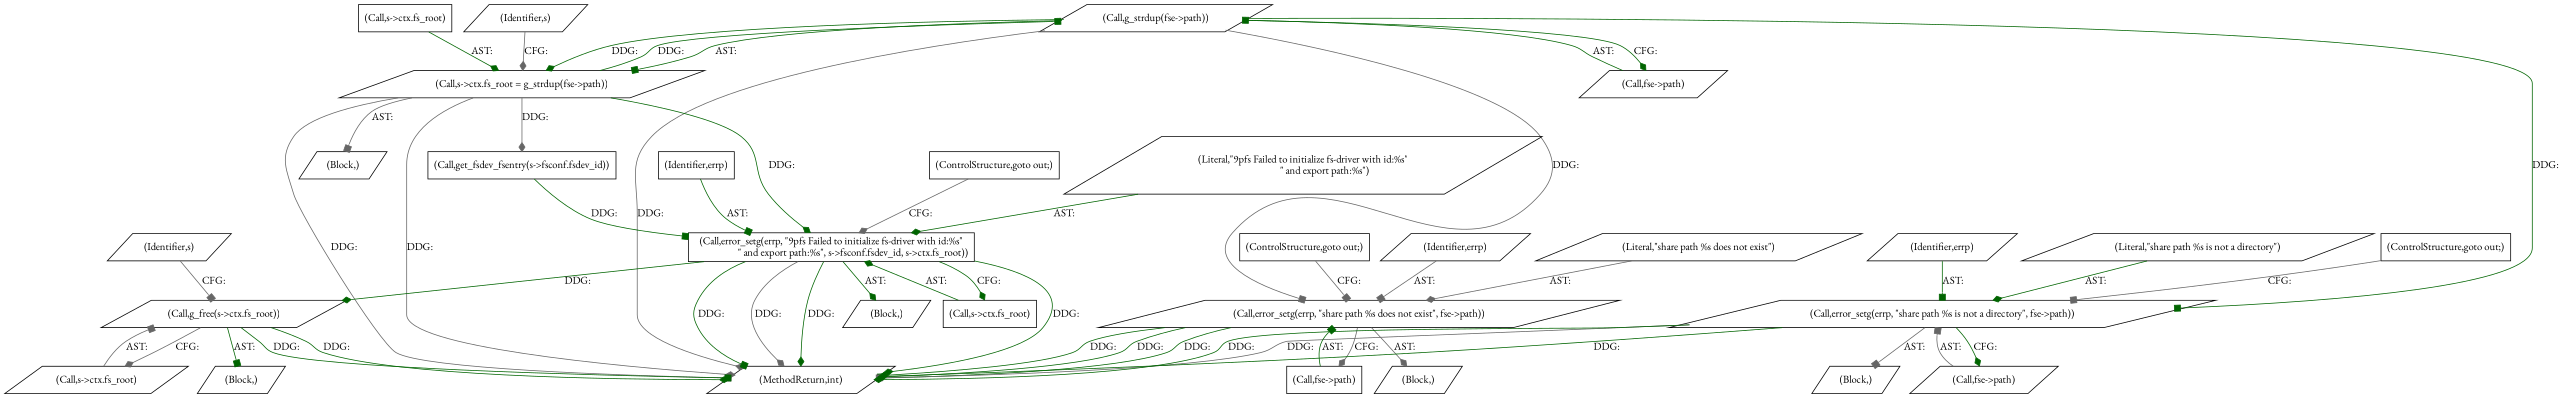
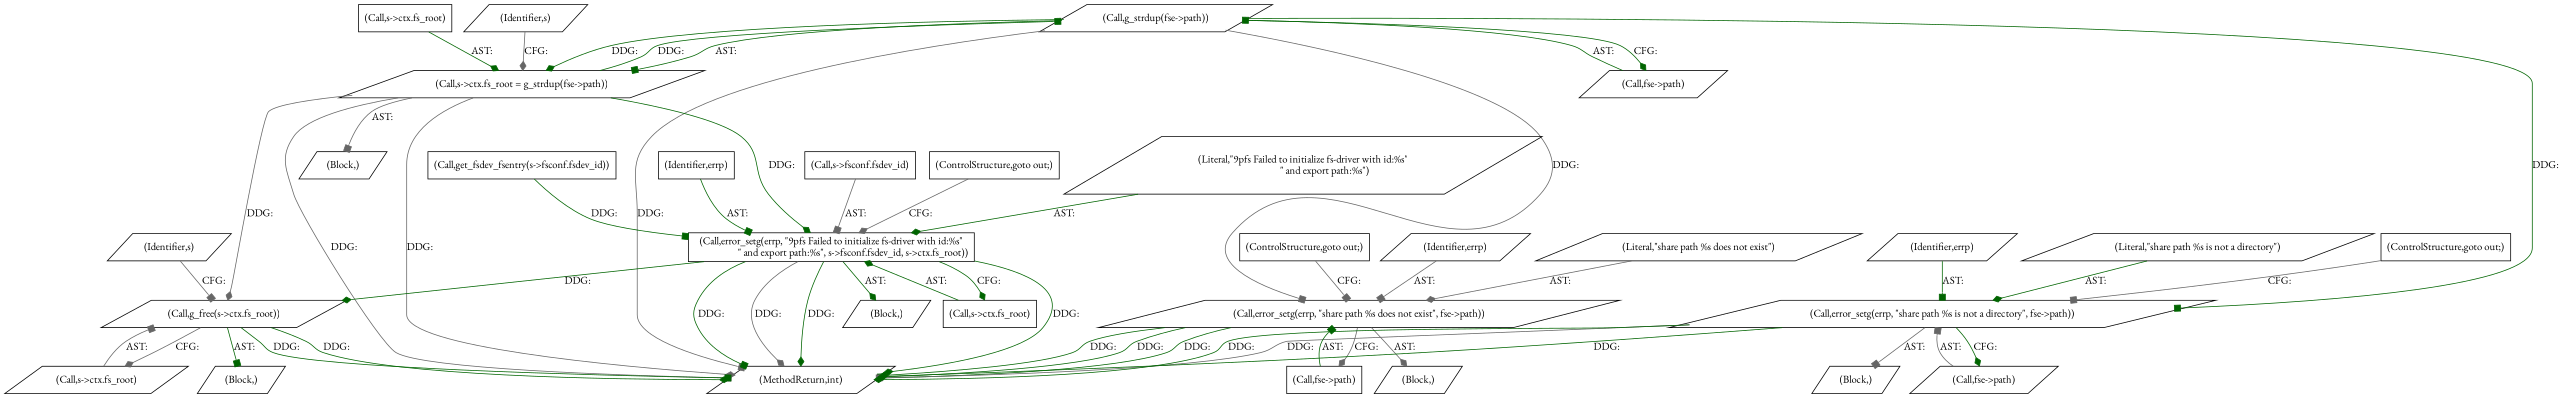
edge "(Call,g_strdup(fse->path))" -> "(MethodReturn,int)": arrowhead diamond -> box
edge "(Call,s->ctx.fs_root = g_strdup(fse->path))" -> "(Call,get_fsdev_fsentry(s->fsconf.fsdev_id))": now "(Call,s->ctx.fs_root = g_strdup(fse->path))" -> "(Call,g_free(s->ctx.fs_root))"
node "(Call,s->fsconf.fsdev_id)": added
